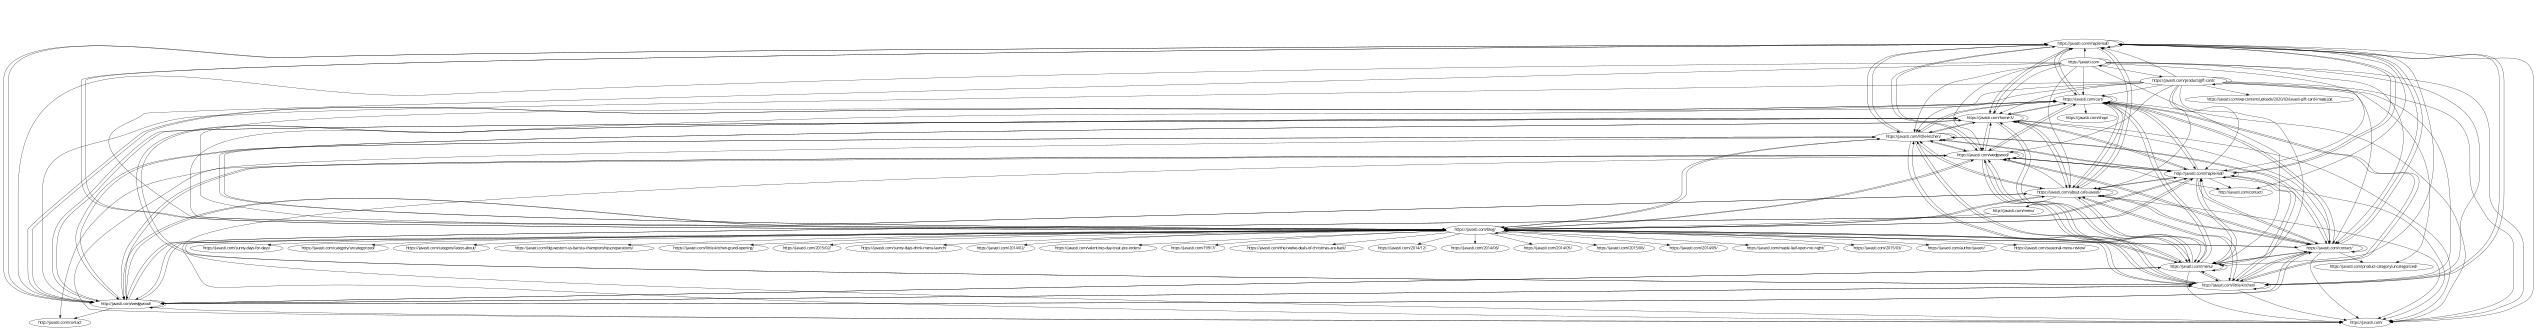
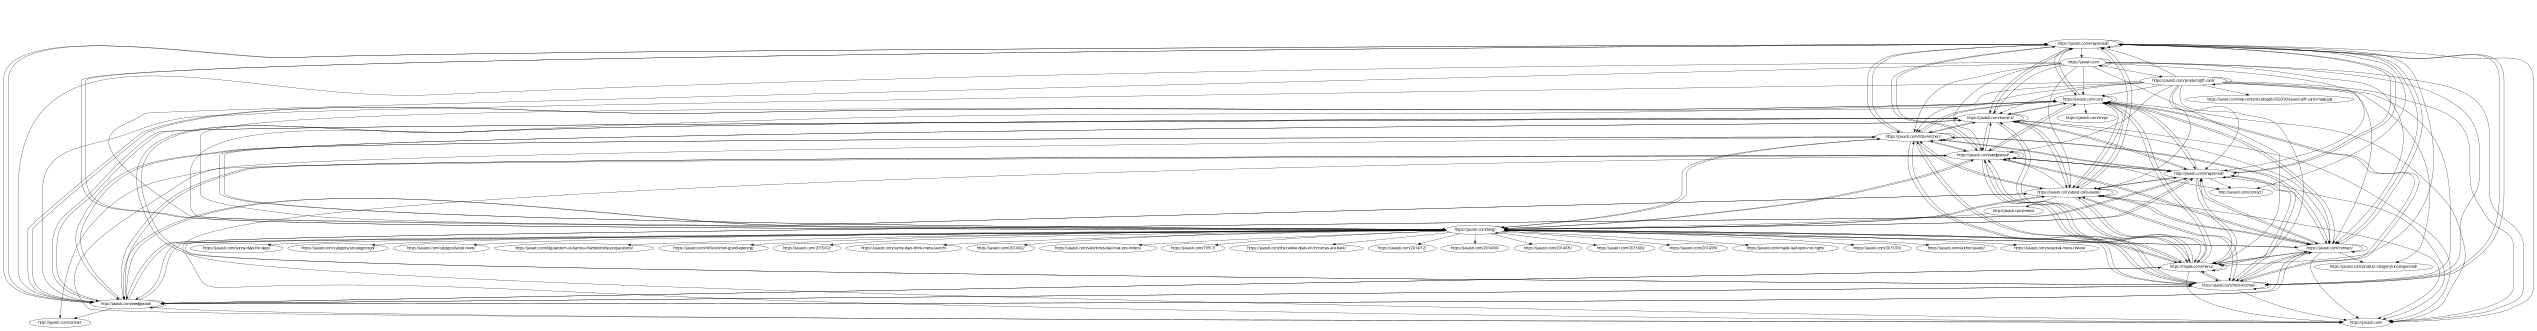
edge "https://javasti.com" -> "https://javasti.com/maple-leaf/": reversed
node "https://javasti.com/category/latest-about/": label "https://javasti.com/category/latest-about/" -> "https://javasti.com/category/latest-news/"
node "https://javasti.com/menu/": label "https://javasti.com/menu/" -> "https://maple.com/menu/"
